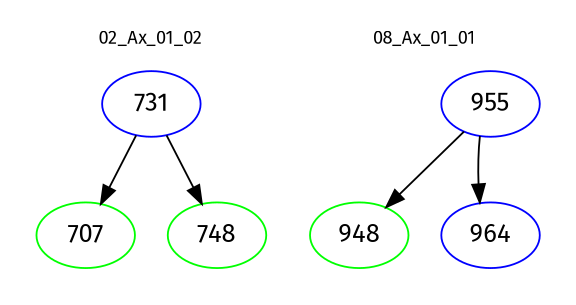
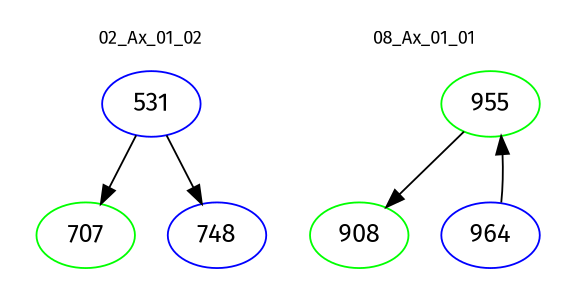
node "731": label "731" -> "531"
node "955": color blue -> green
edge "955" -> "964": reversed
node "748": color green -> blue
node "948": label "948" -> "908"
